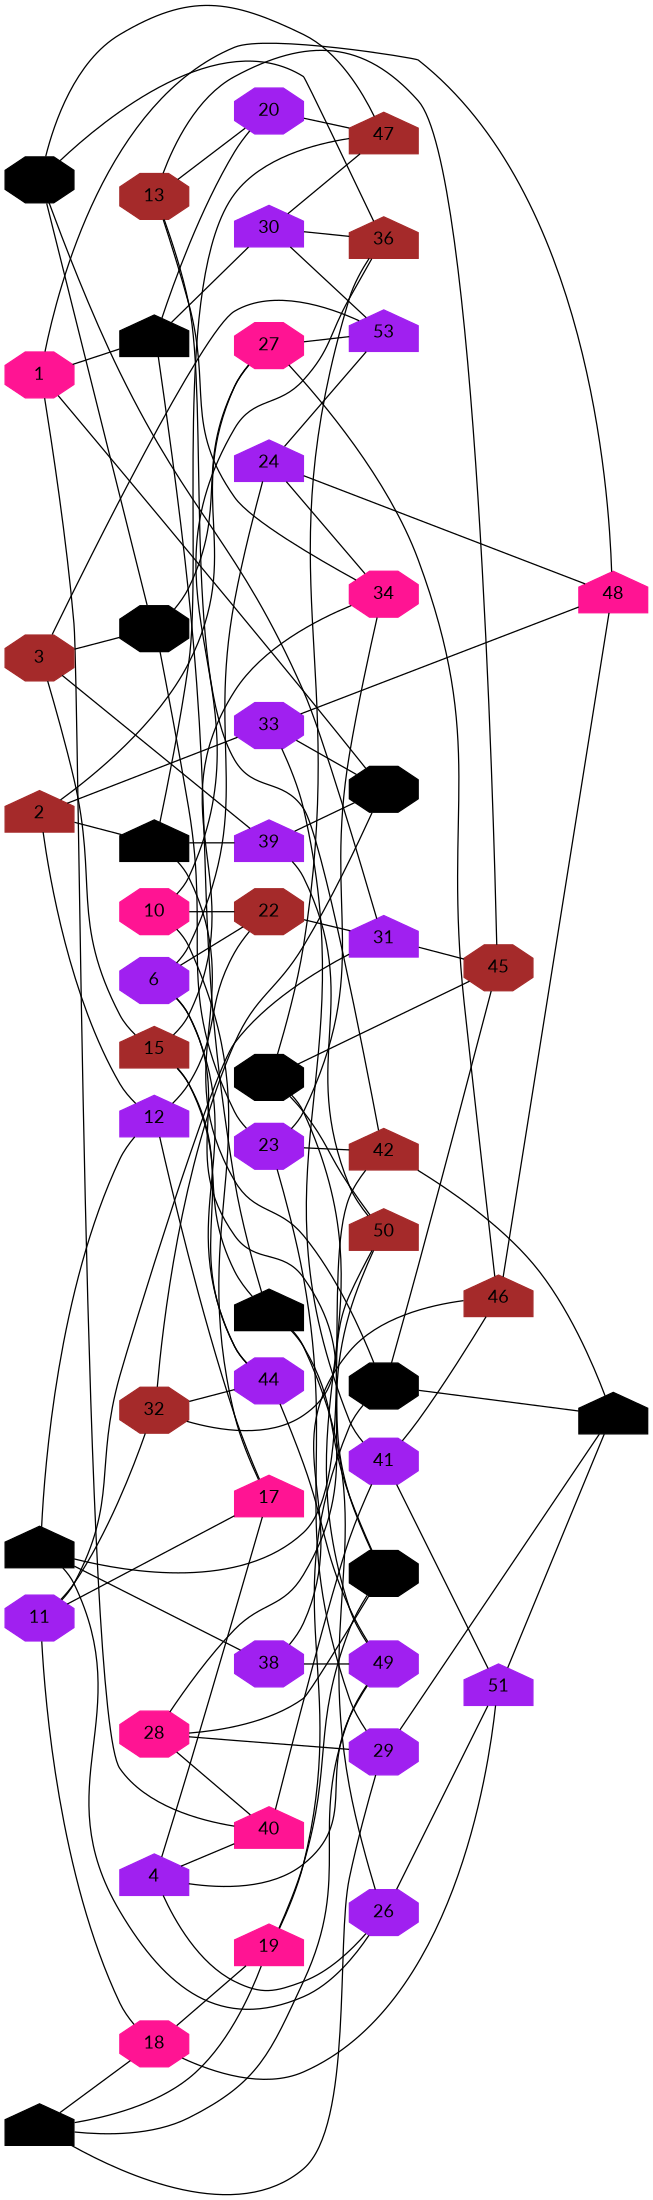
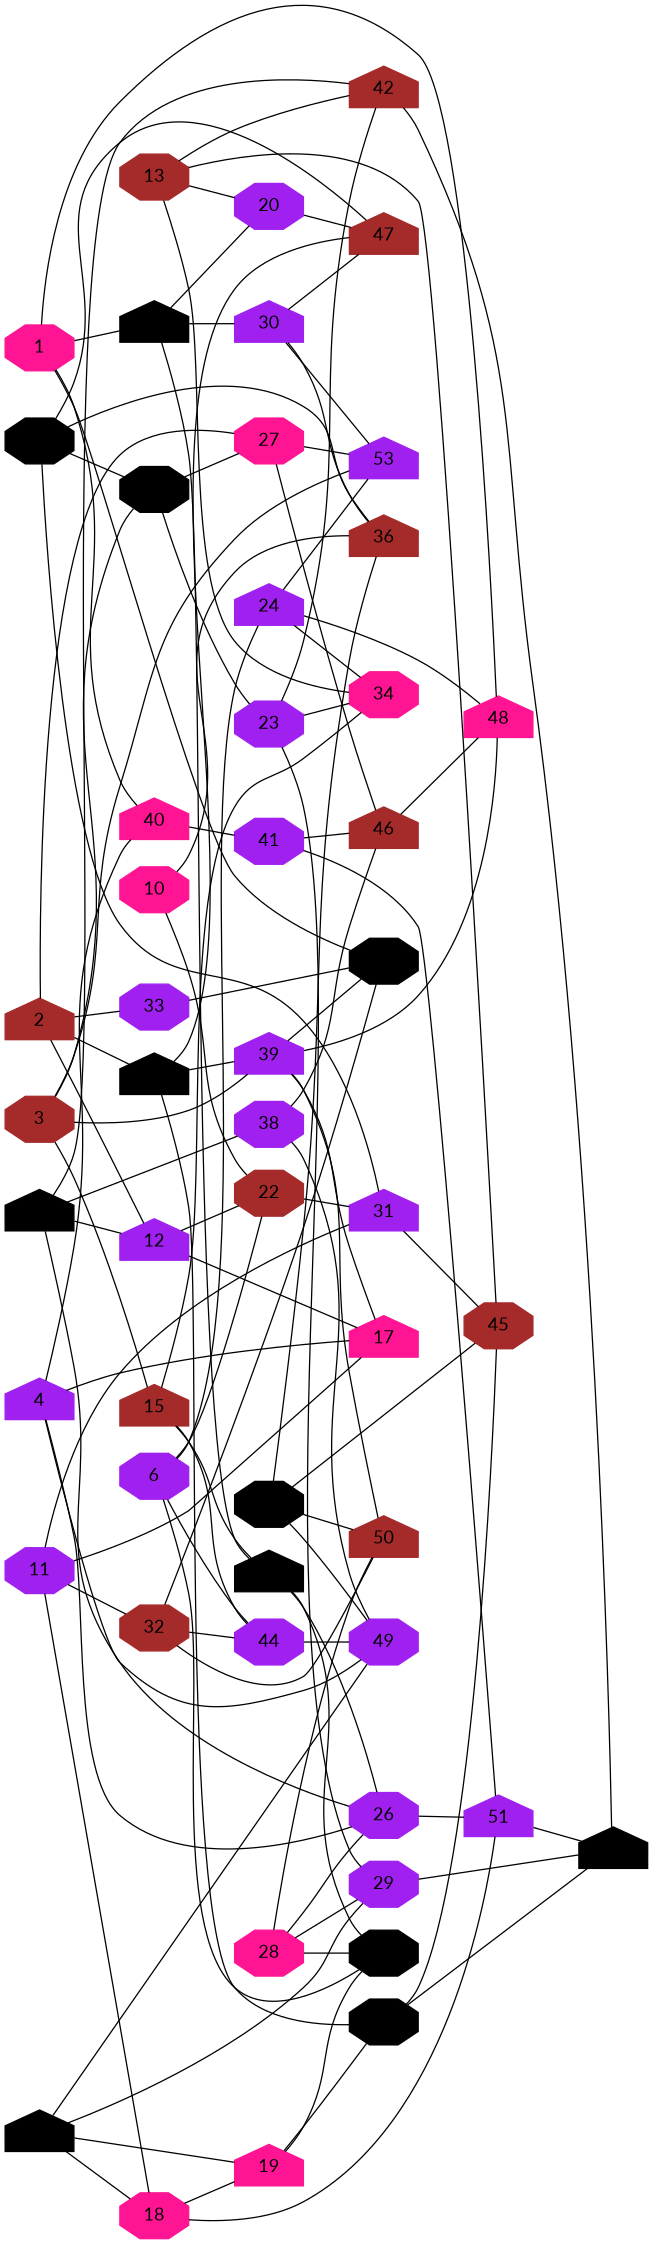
edge "48" -- "33": now "48" -- "39"
edge "33" -- "41": removed
edge "10" -- "17": now "39" -- "17"
edge "28" -- "40": now "28" -- "26"
